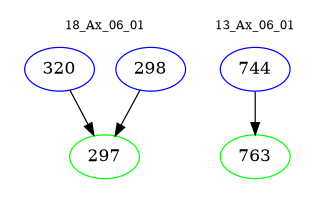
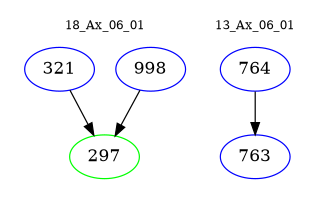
node "320": label "320" -> "321"
node "298": label "298" -> "998"
node "744": label "744" -> "764"
node "763": color green -> blue
